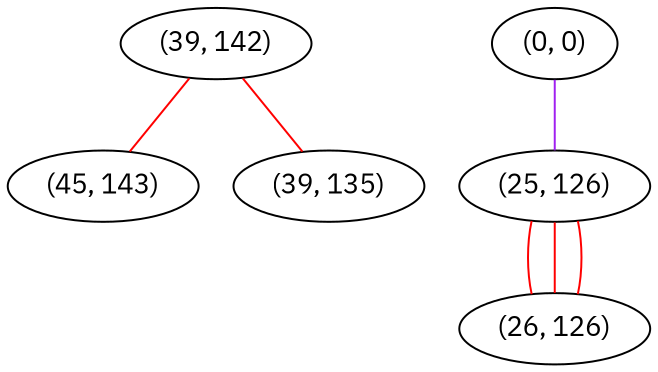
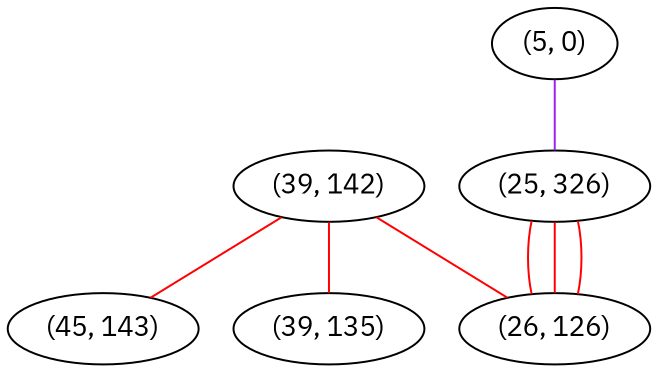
node "(0, 0)": label "(0, 0)" -> "(5, 0)"
node "(25, 126)": label "(25, 126)" -> "(25, 326)"
edge "(39, 142)" -- "(26, 126)": added
